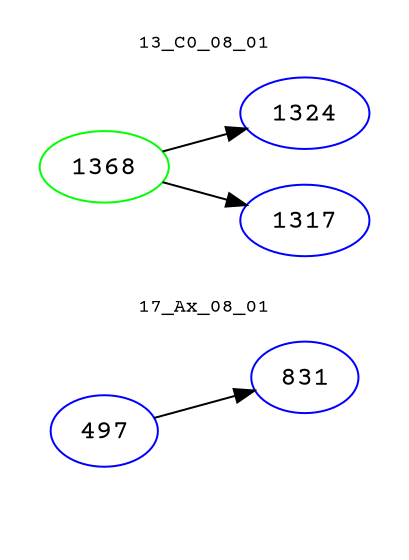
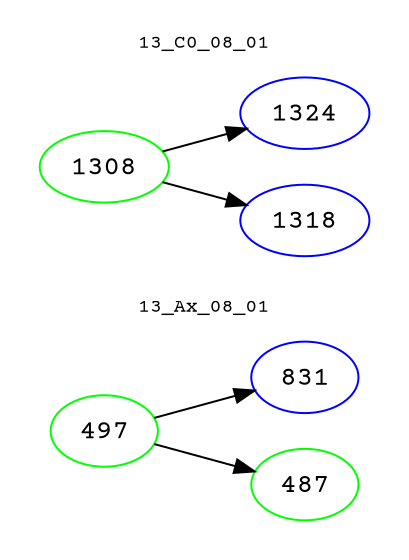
node "1368": label "1368" -> "1308"
node "1317": label "1317" -> "1318"
cluster "17_Ax_08_01": label "17_Ax_08_01" -> "13_Ax_08_01"
node "497": color blue -> green
node "487": added
